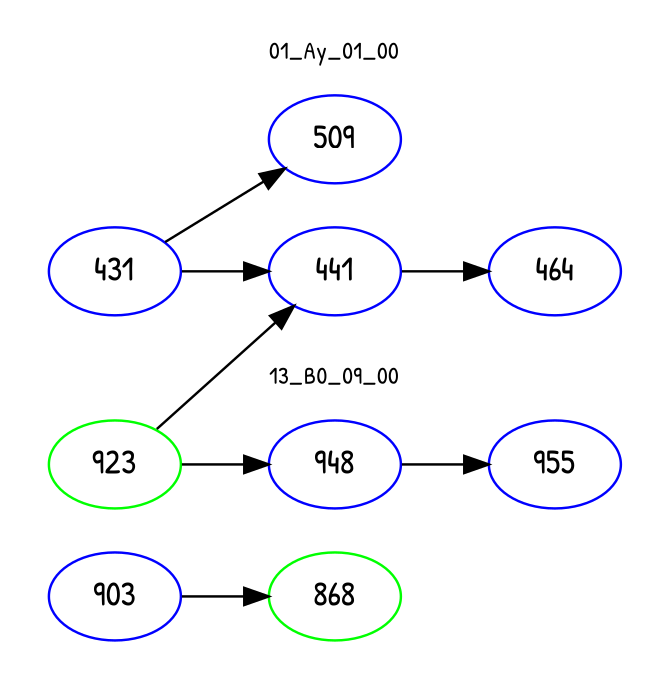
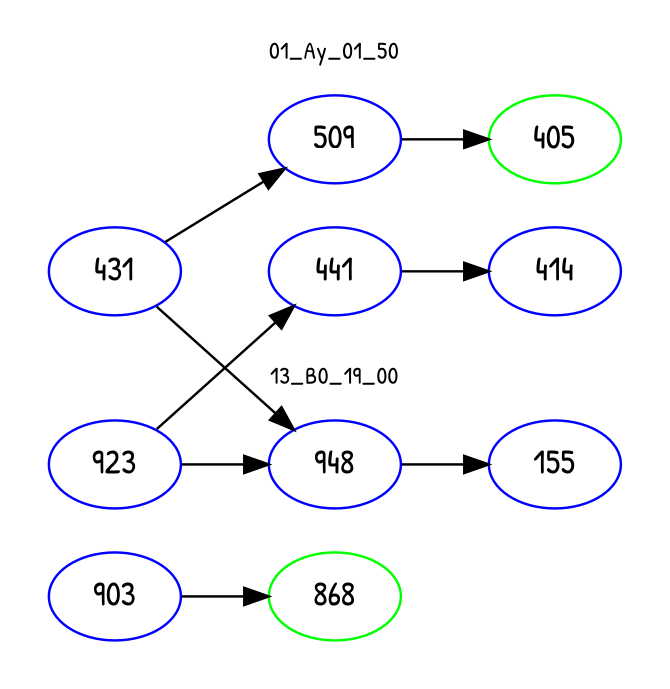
cluster "01_Ay_01_00": label "01_Ay_01_00" -> "01_Ay_01_50"
node "405": added
edge "431" -> "441": now "431" -> "948"
node "464": label "464" -> "414"
cluster "13_B0_09_00": label "13_B0_09_00" -> "13_B0_19_00"
node "923": color green -> blue
node "955": label "955" -> "155"
